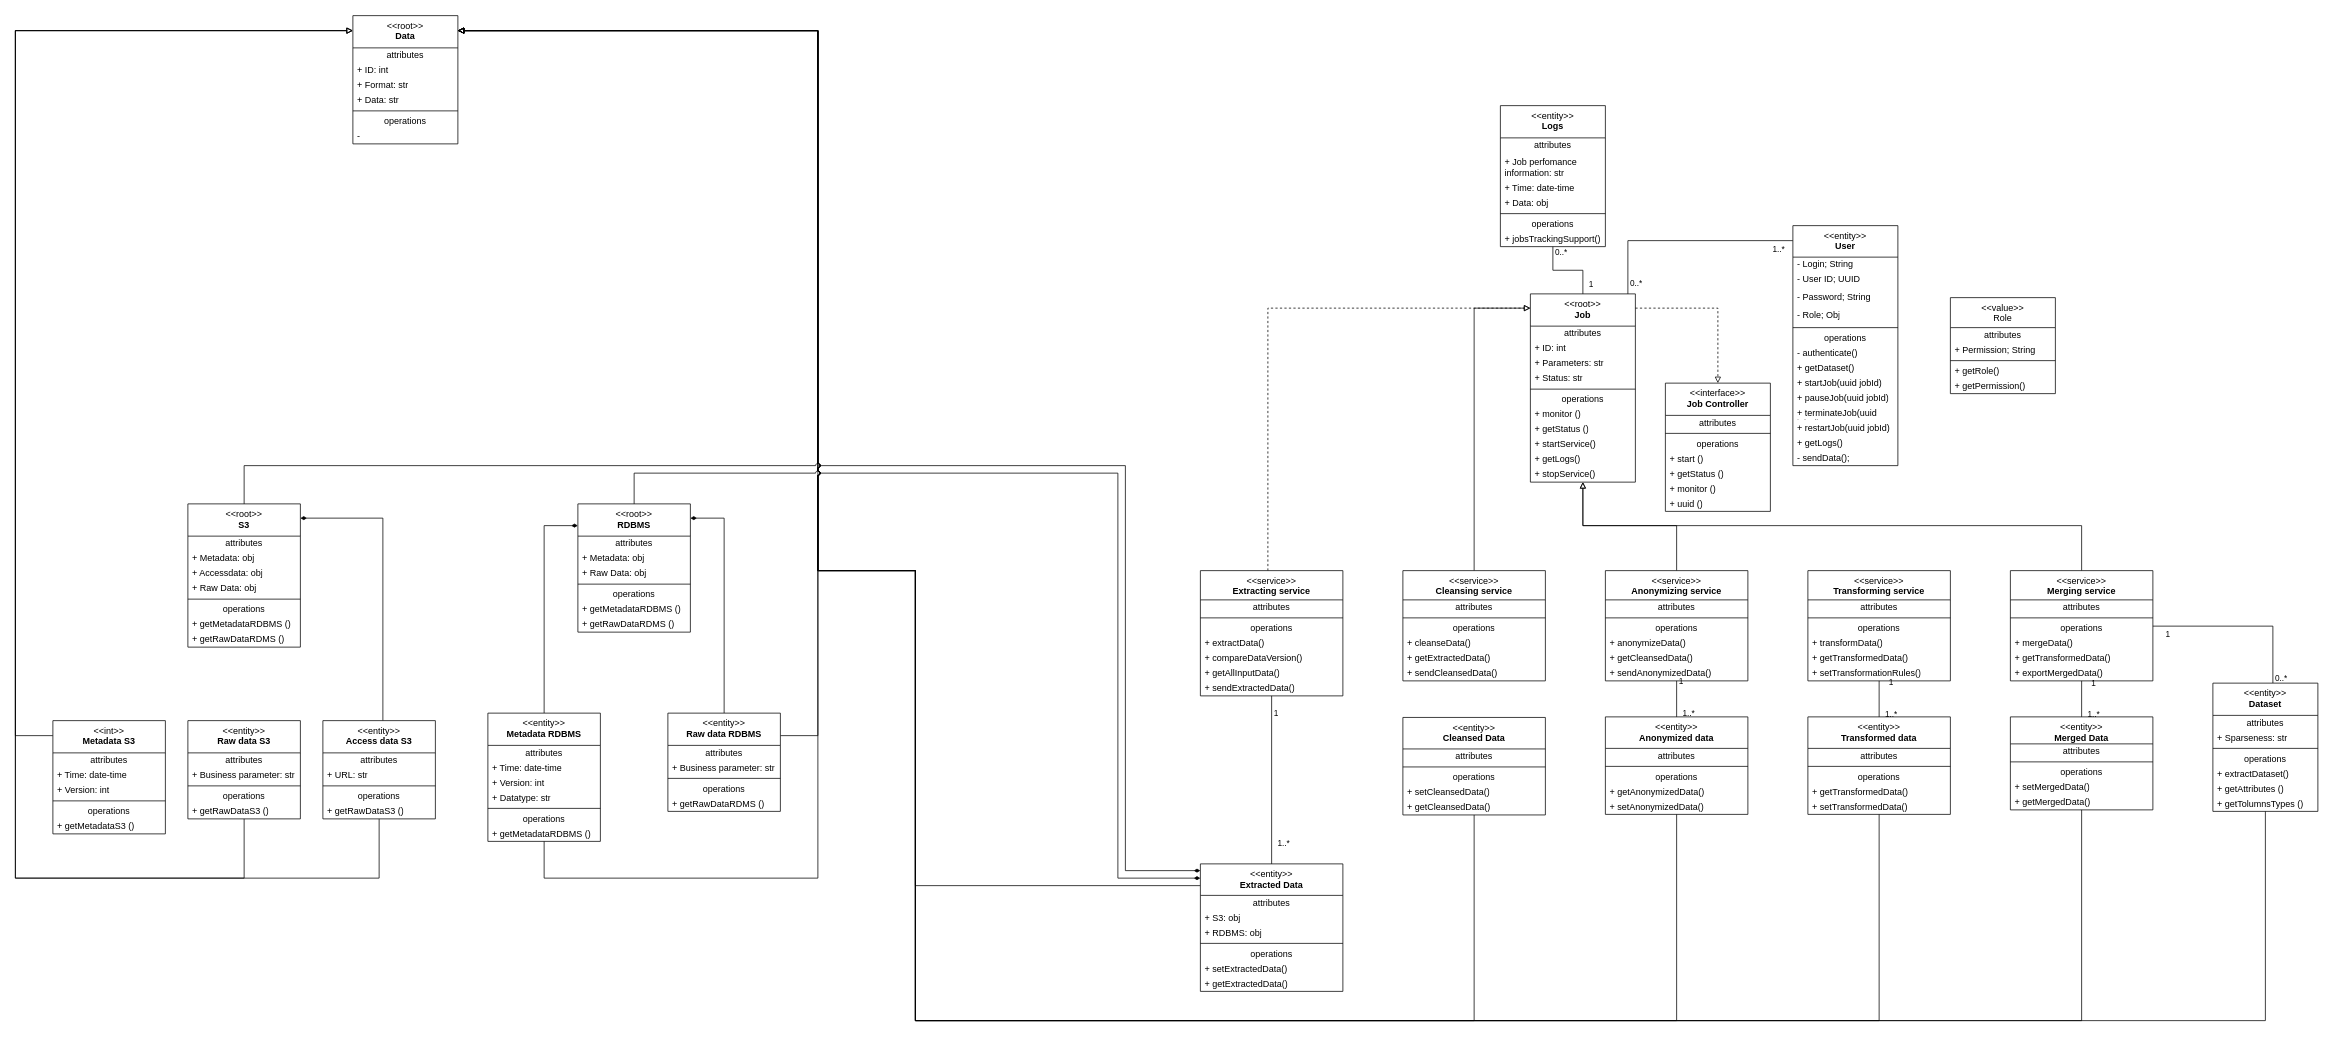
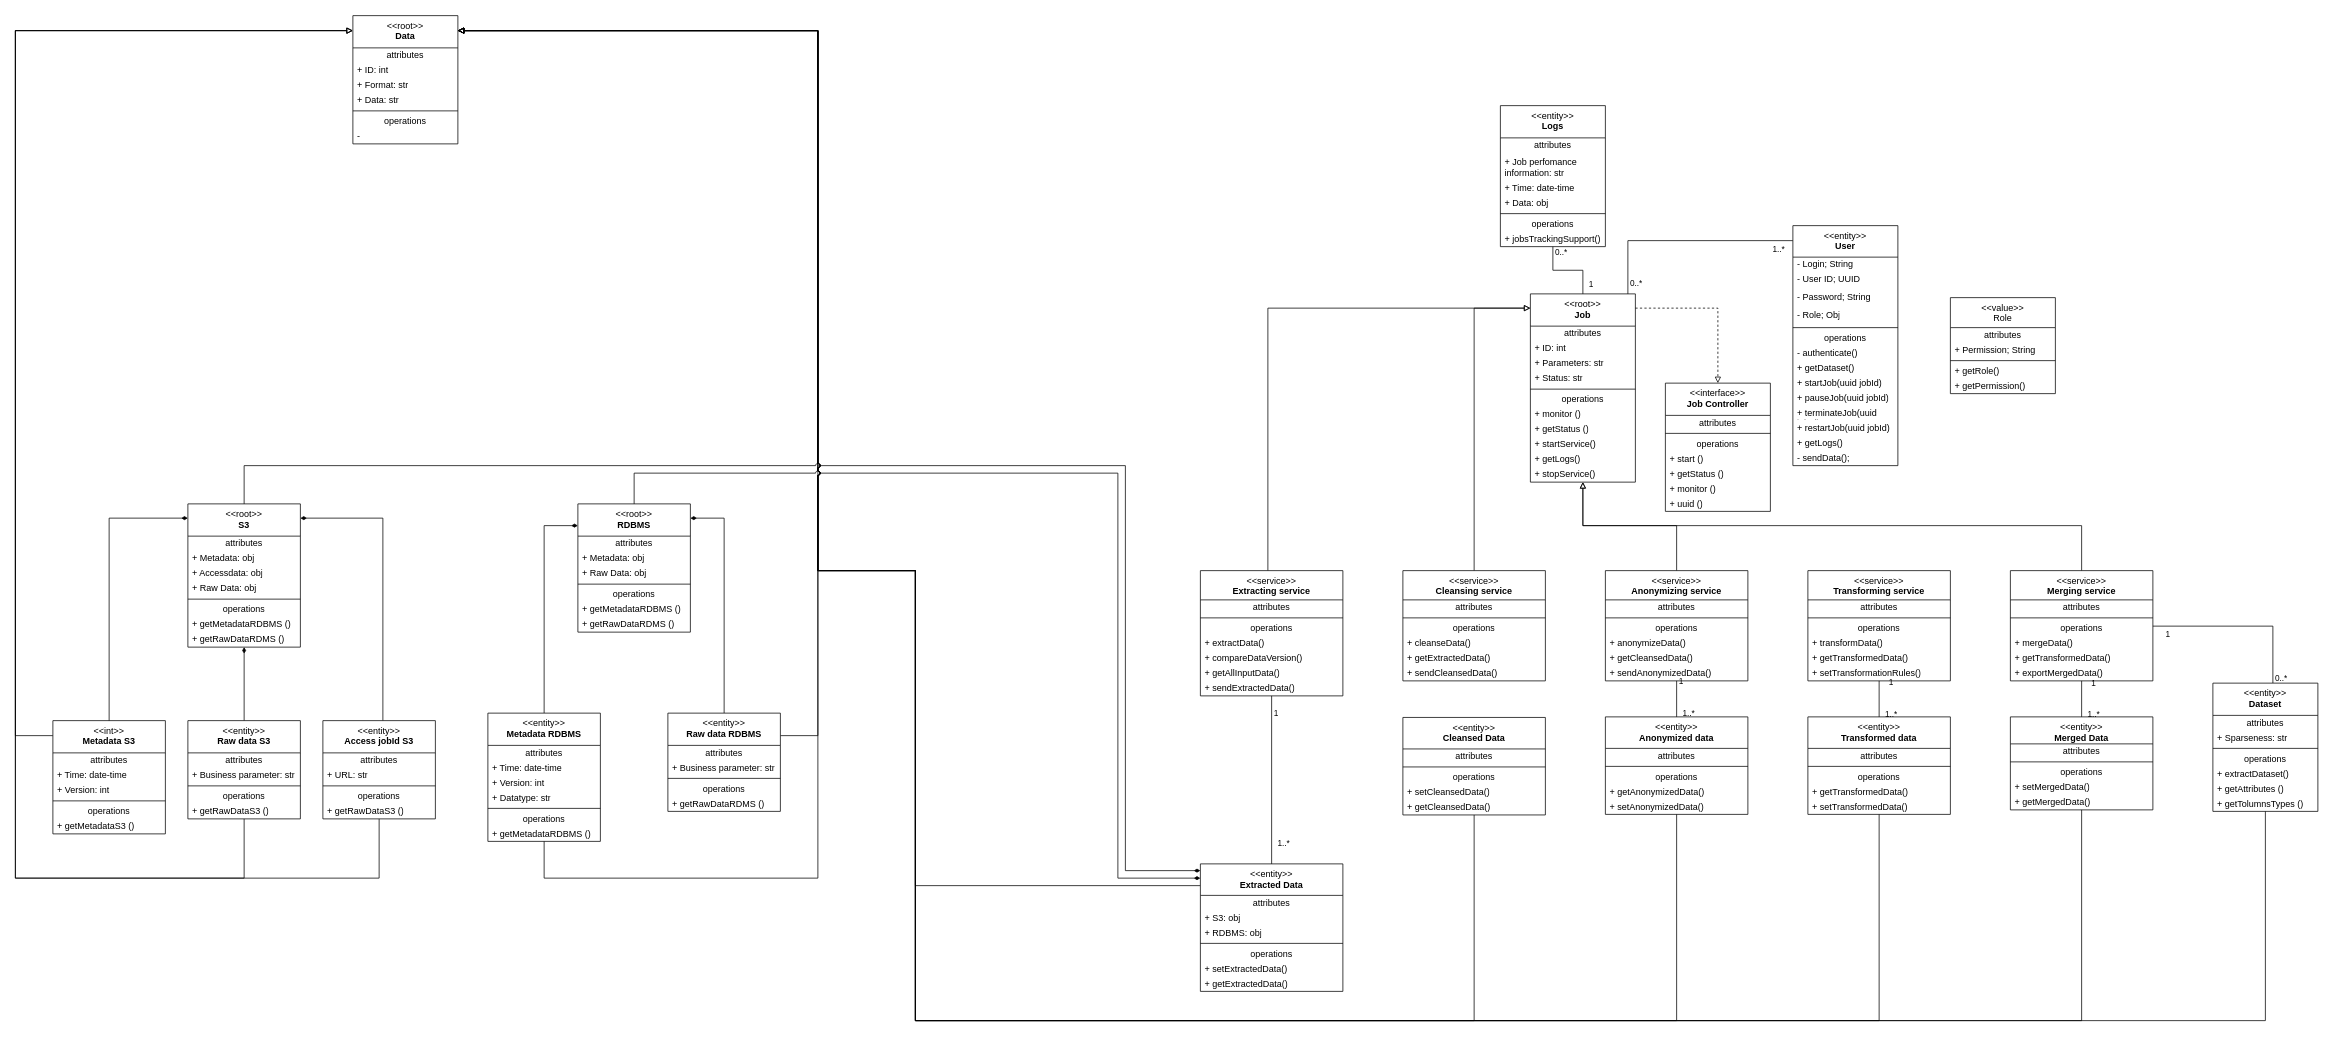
edge "<<service>> Extracting service" -> "<<root>> Job": style dashed -> solid
edge "<<int>> Metadata S3" -> "<<root>> S3": added
edge "<<entity>> Raw data S3" -> "<<root>> S3": added
node "<<entity>> Access data S3": label "<<entity>> Access data S3" -> "<<entity>> Access jobId S3"
